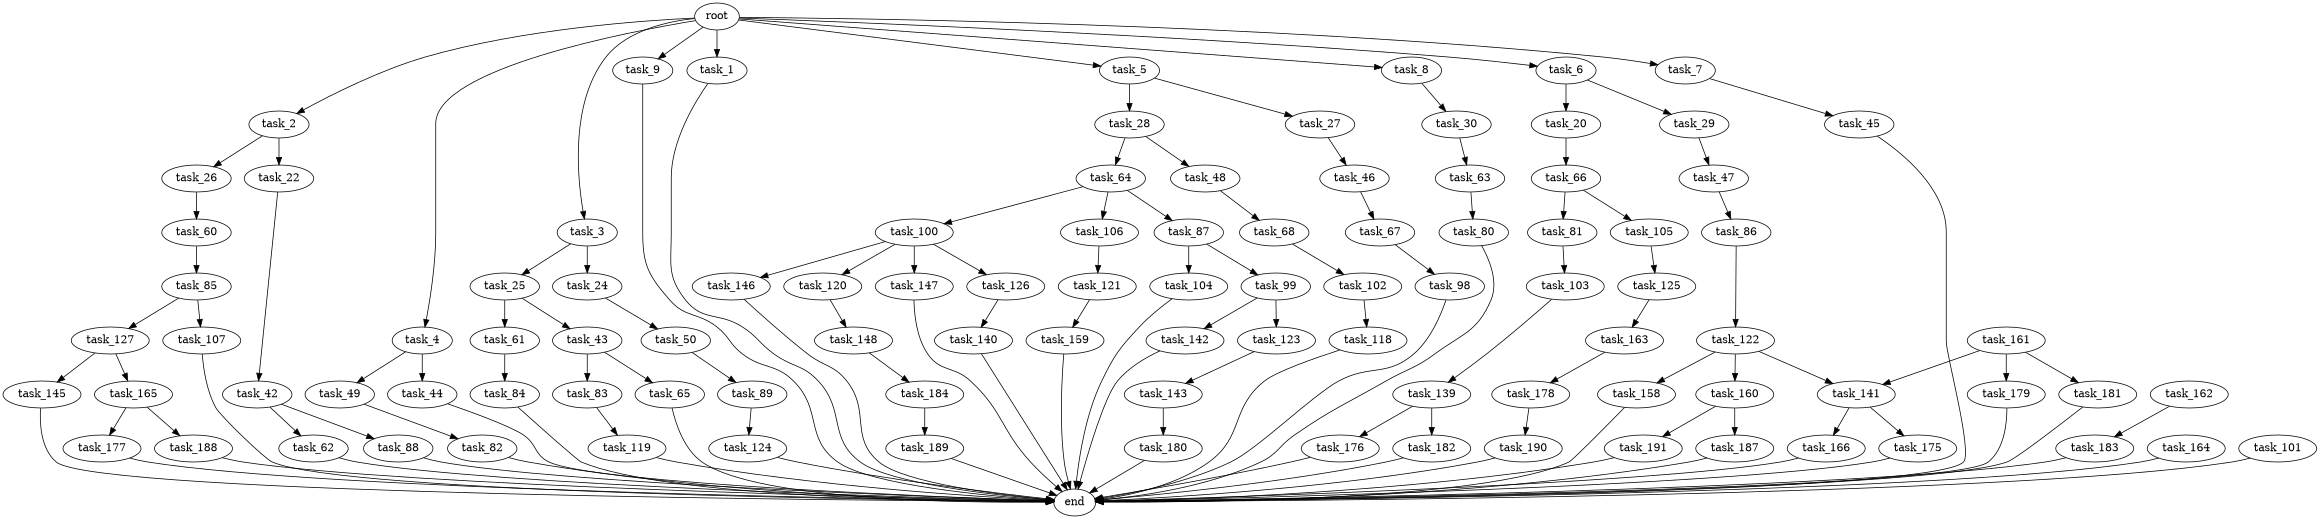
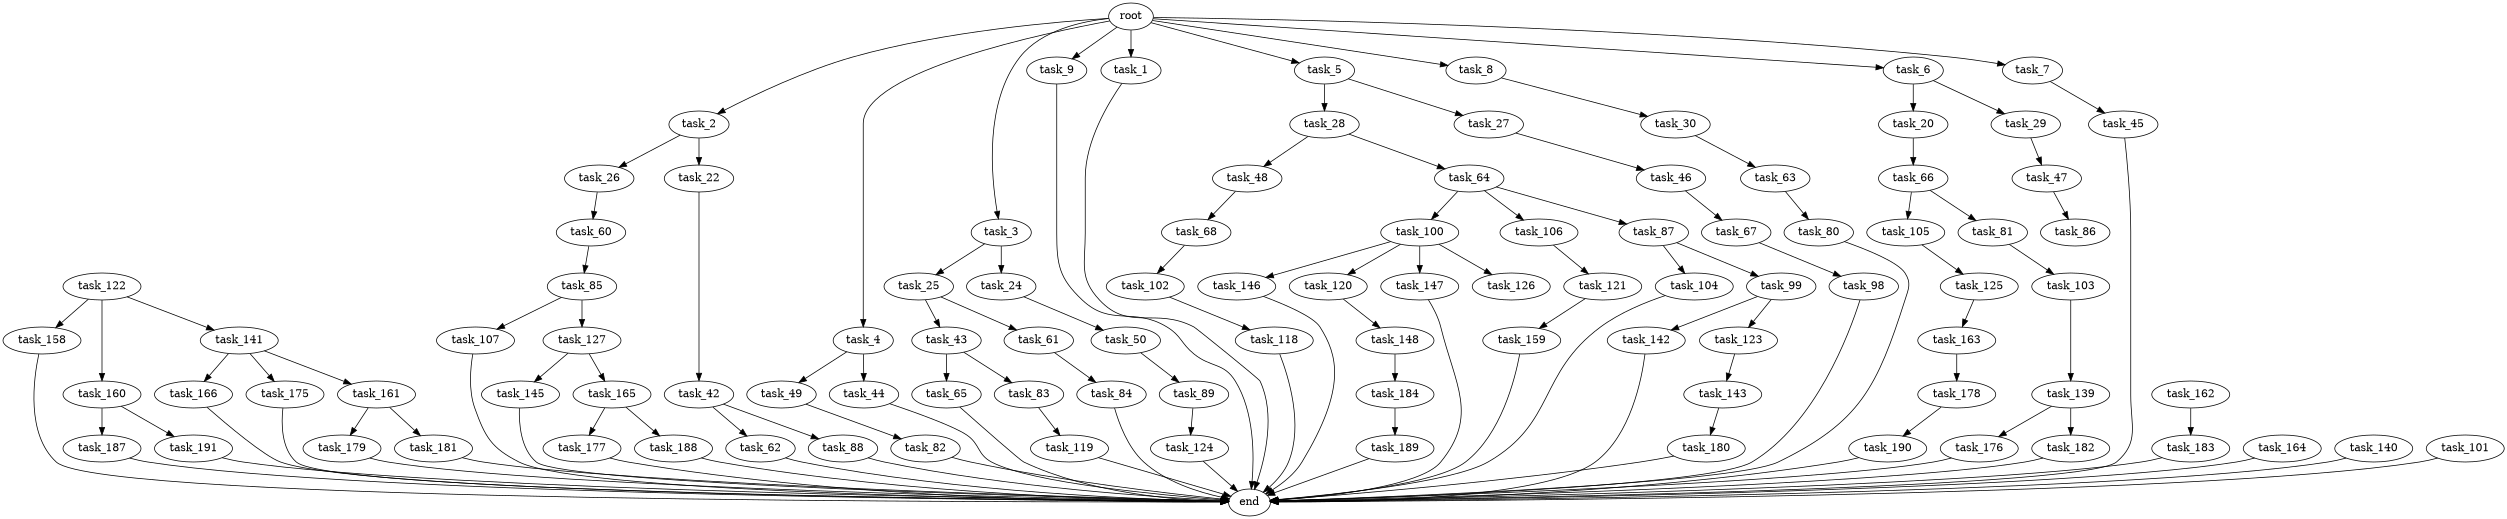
edge "task_86" -> "task_122": removed
edge "task_126" -> "task_140": removed
edge "task_161" -> "task_141": reversed
